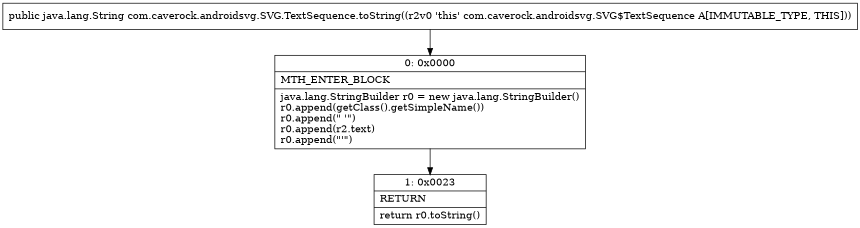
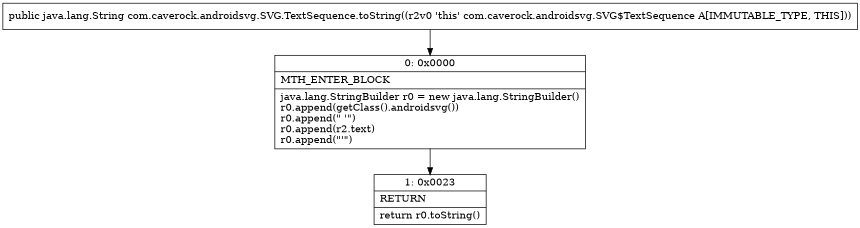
node "0: 0x0000": text "r0.append(getClass().getSimpleName())" -> "r0.append(getClass().androidsvg())"
